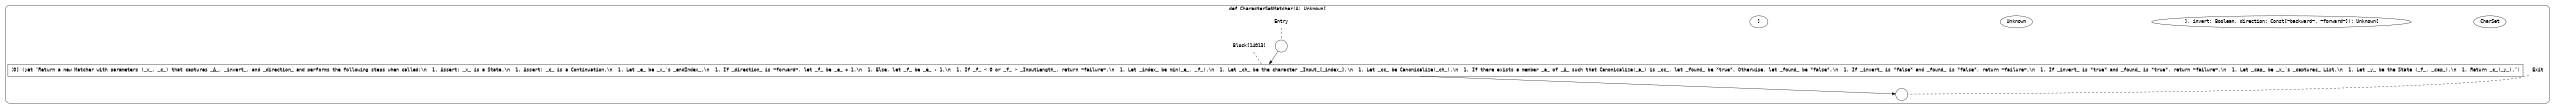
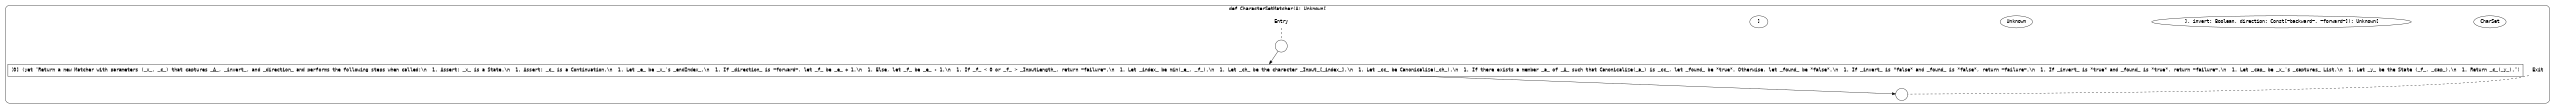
node "Block[14013]": removed
